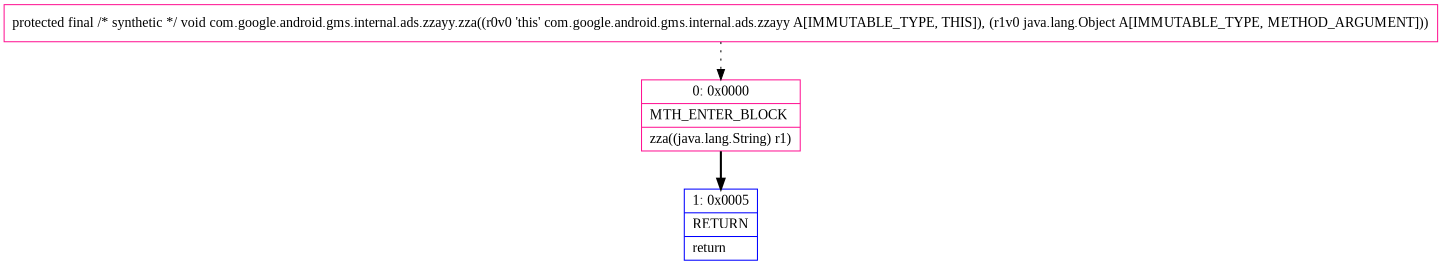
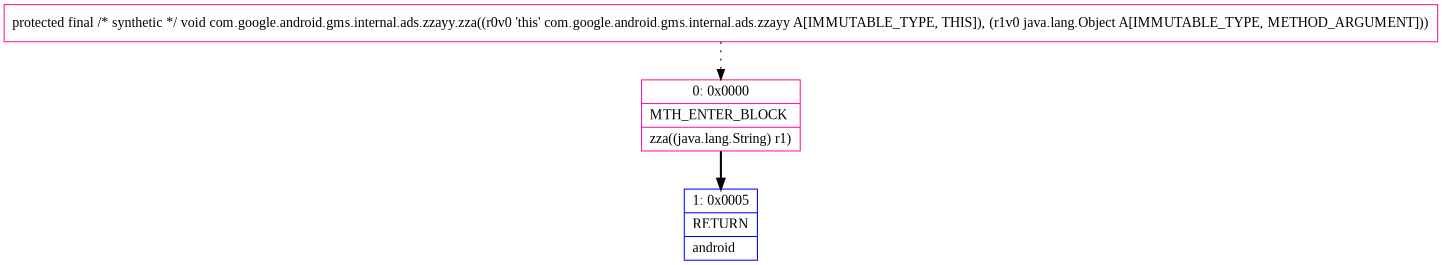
node "1: 0x0005": text "return" -> "android"
